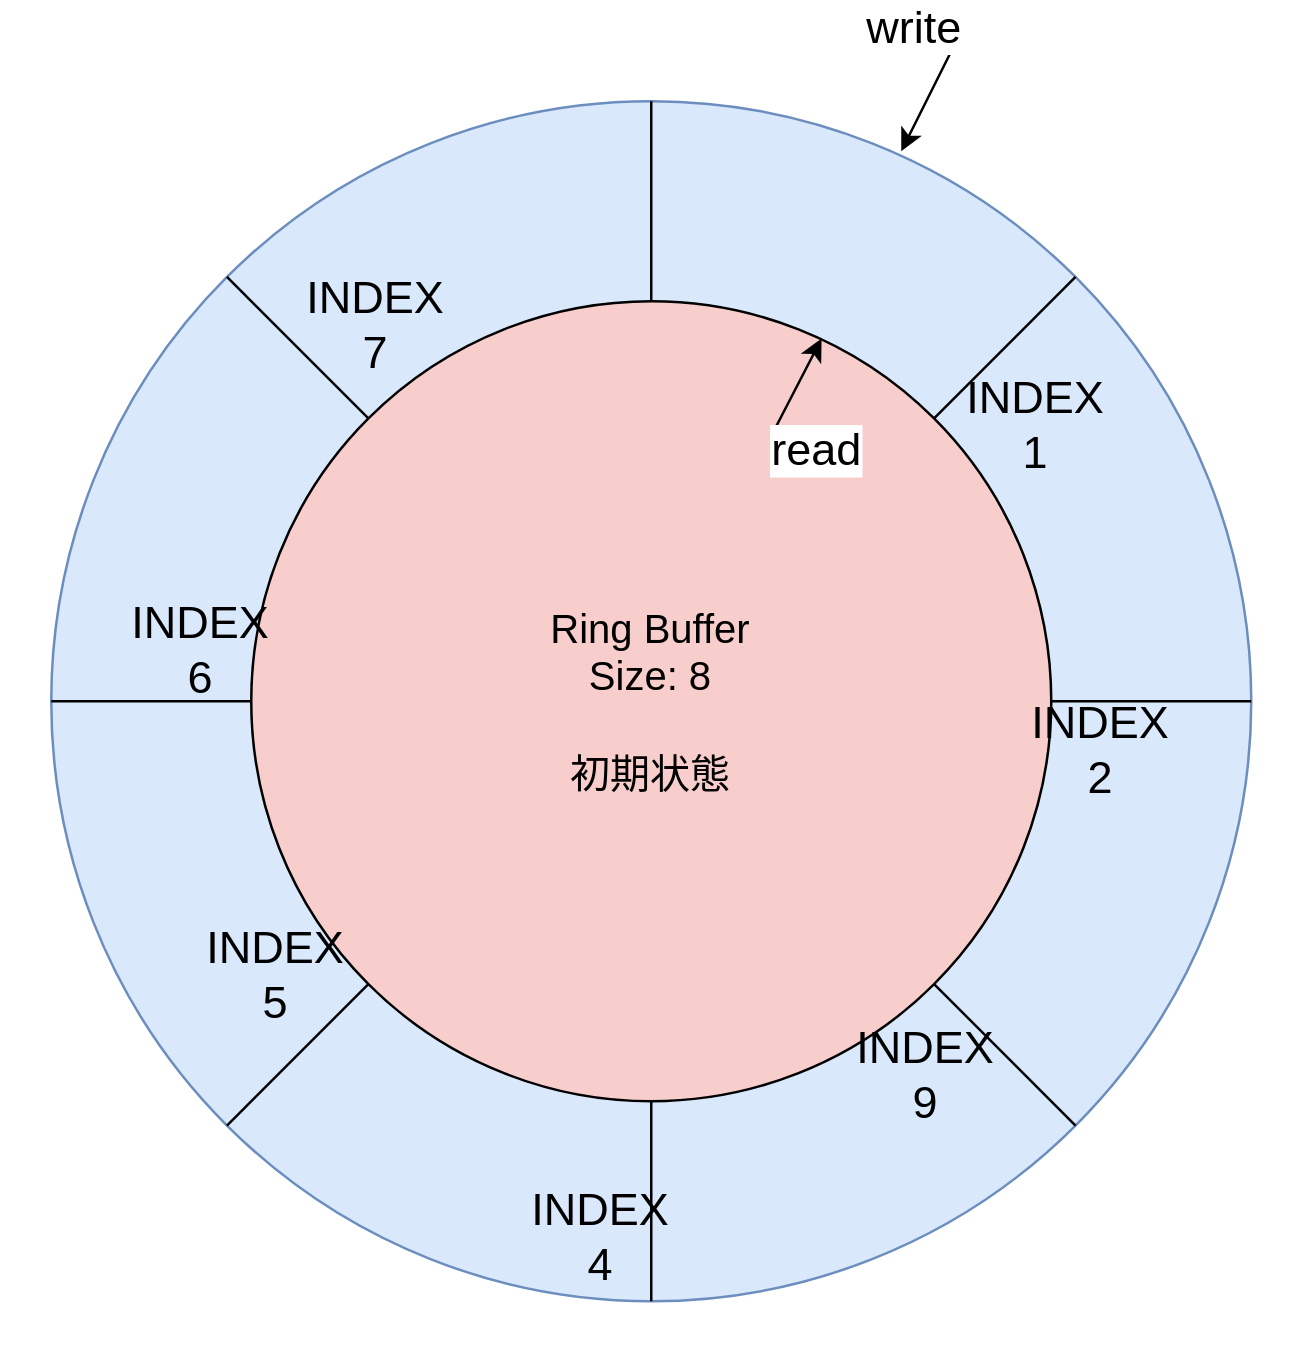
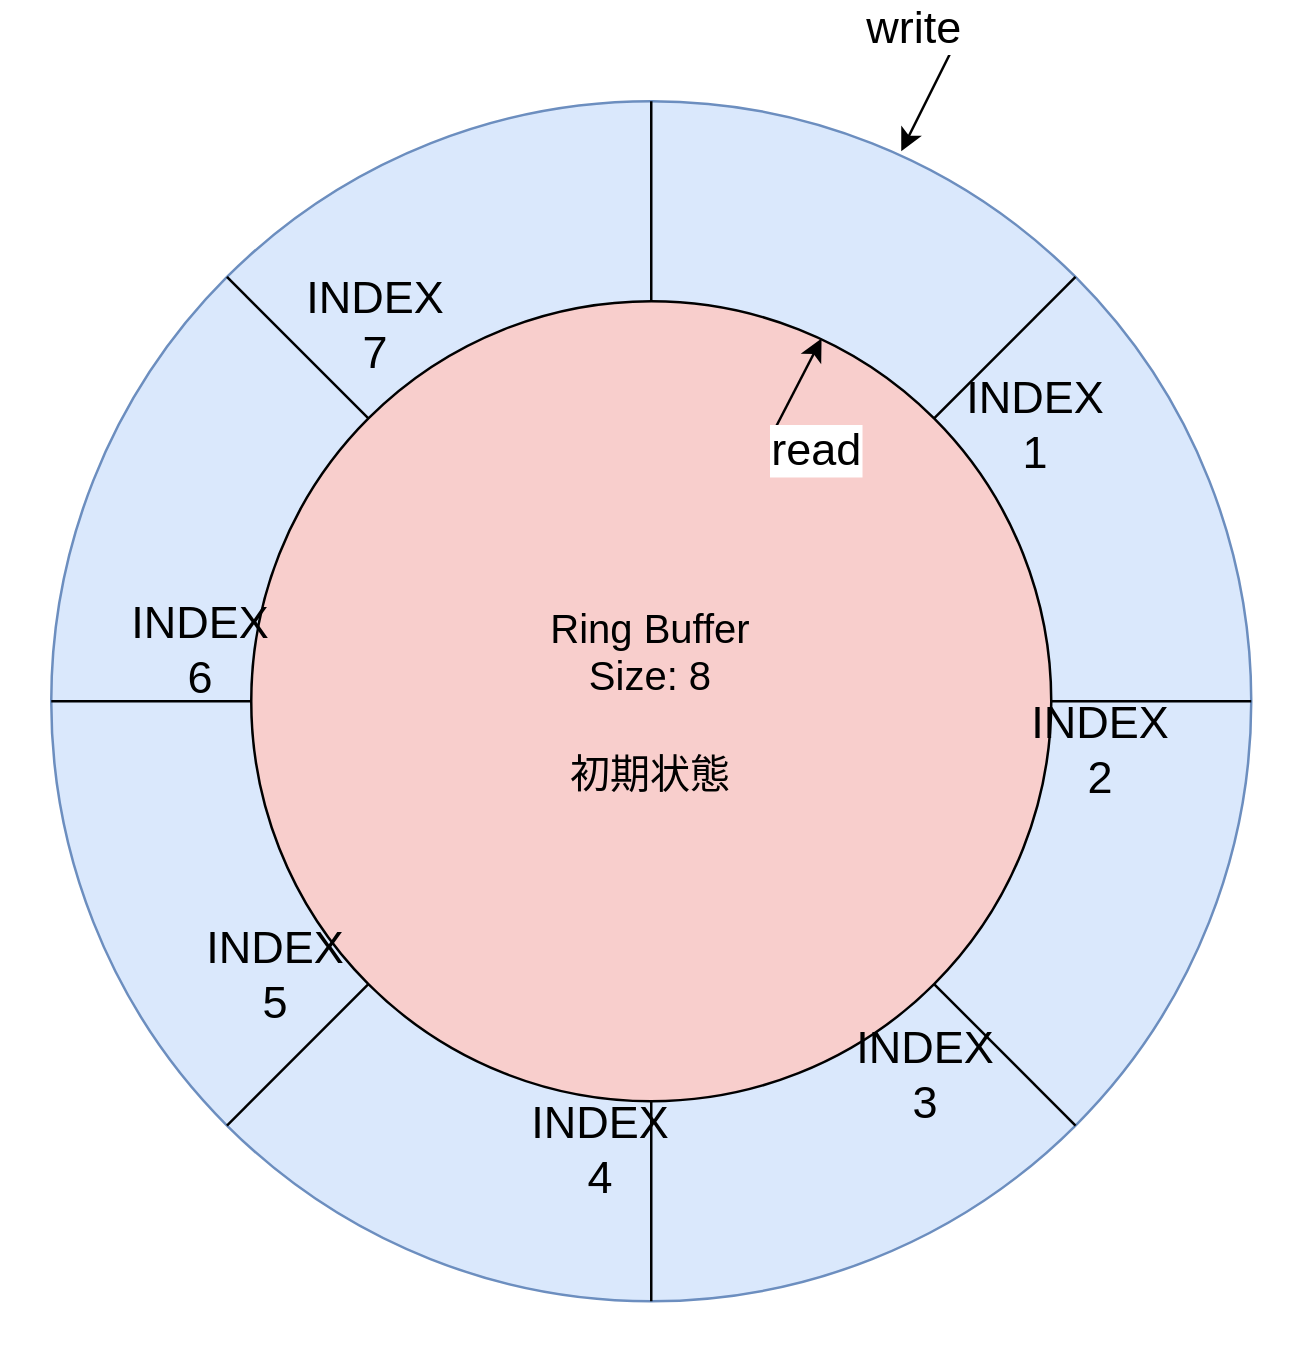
node "INDEX9": label "INDEX9" -> "INDEX3"
node "INDEX4": moved (601, 1239) -> (601, 1151)
